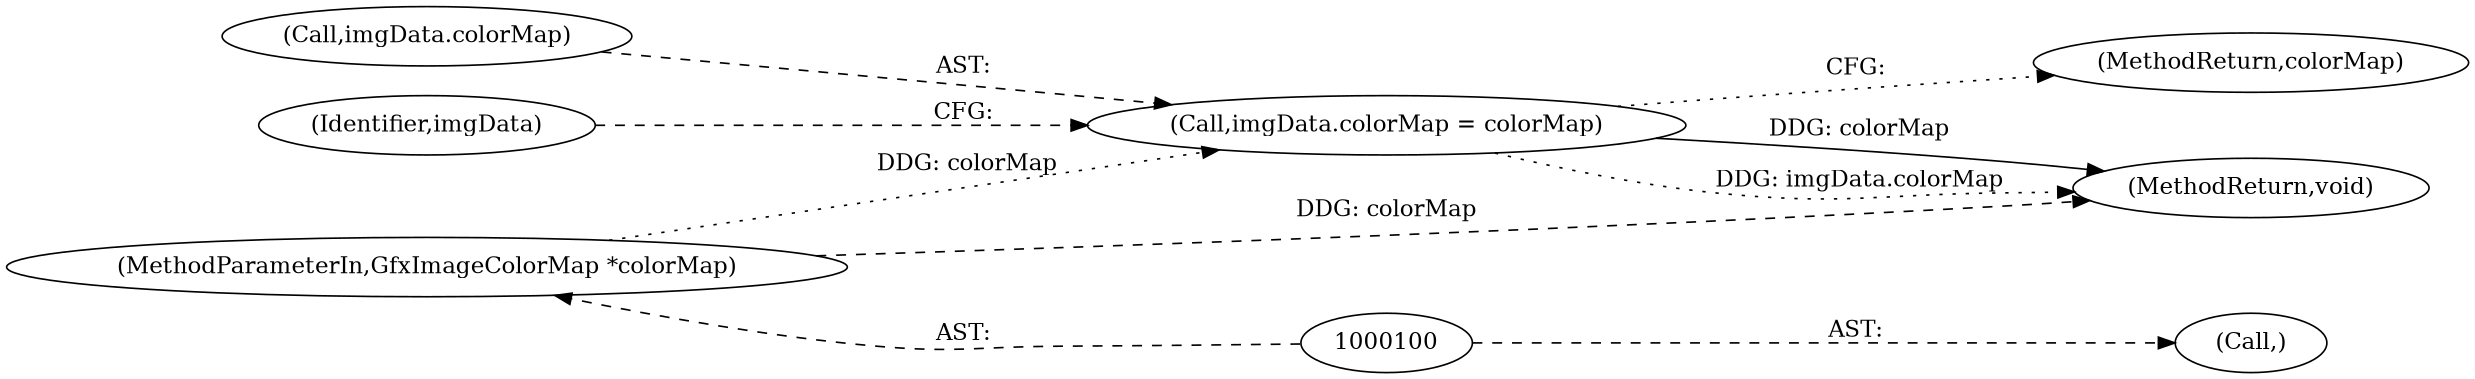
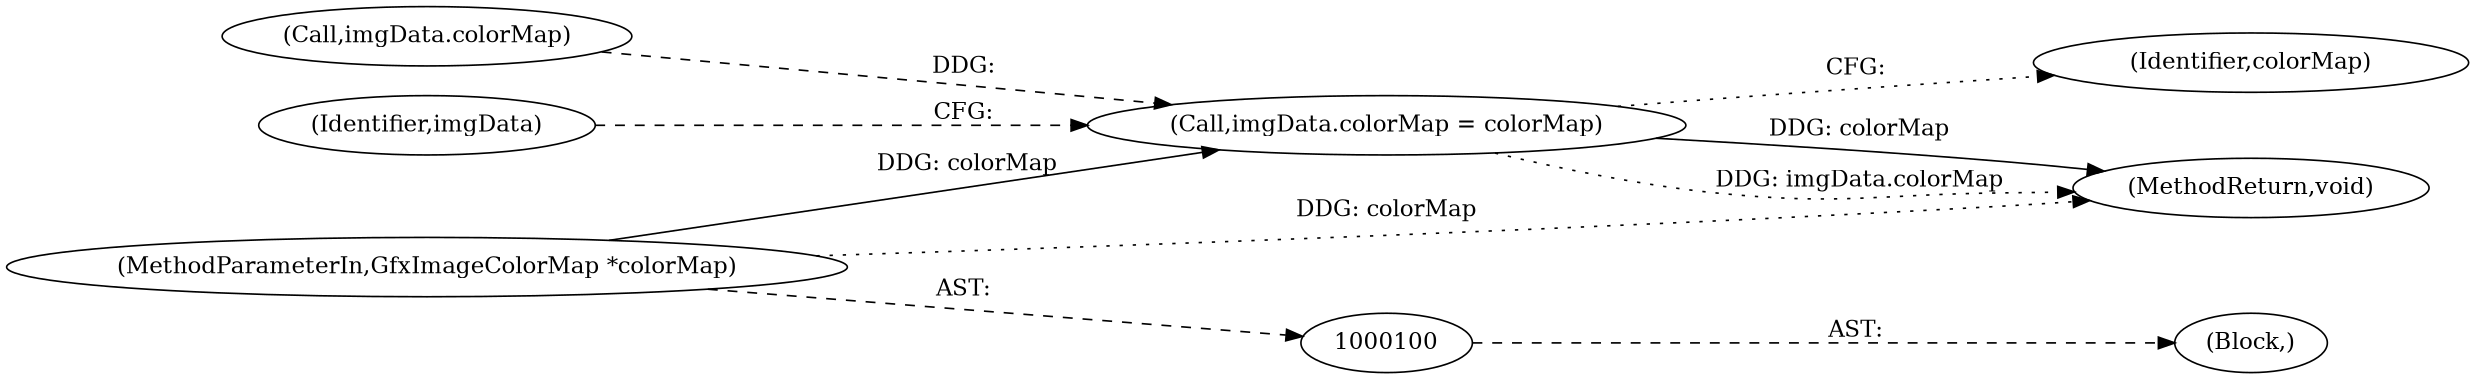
node "(MethodReturn,colorMap)": label "(MethodReturn,colorMap)" -> "(Identifier,colorMap)"
edge "(Call,imgData.colorMap)" -> "(Call,imgData.colorMap = colorMap)": label "AST: " -> "DDG: "
edge "(MethodParameterIn,GfxImageColorMap *colorMap)" -> "(Call,imgData.colorMap = colorMap)": style dotted -> solid
edge "(MethodParameterIn,GfxImageColorMap *colorMap)" -> "(MethodReturn,void)": style dashed -> dotted
node "(Call,)": label "(Call,)" -> "(Block,)"
edge "1000100" -> "(MethodParameterIn,GfxImageColorMap *colorMap)": reversed
